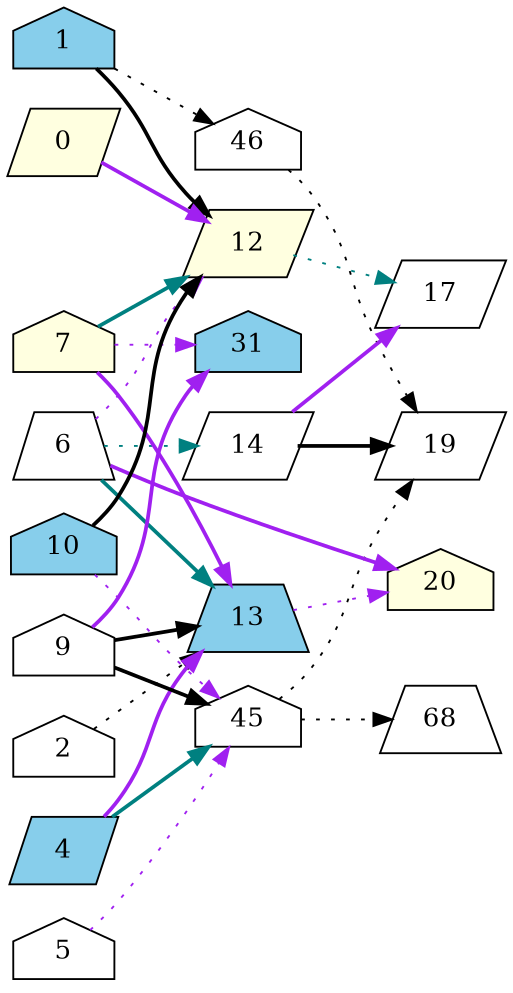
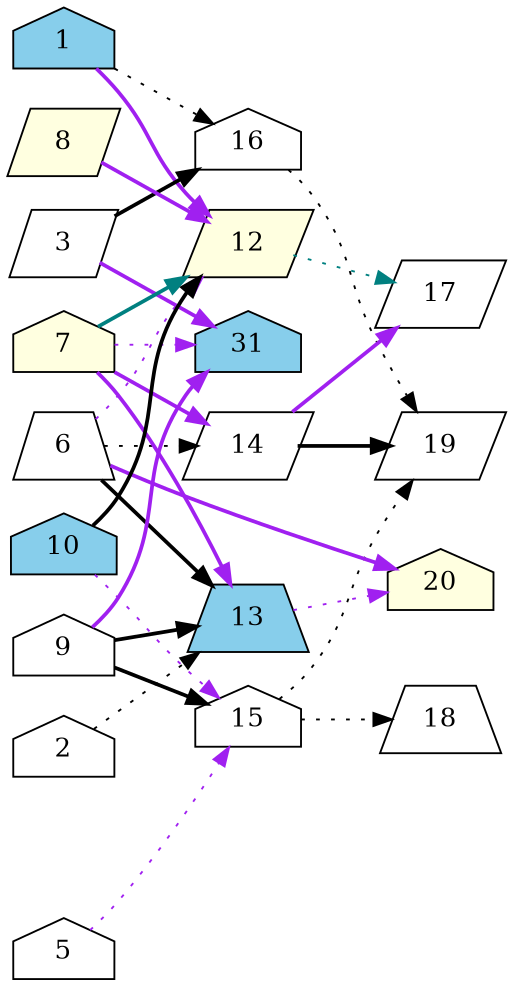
edge "1" -> "12": color black -> purple
node "0": label "0" -> "8"
node "46": label "46" -> "16"
node "3": added
edge "7" -> "14": added
edge "6" -> "14": color teal -> black
edge "6" -> "13": color teal -> black
node "45": label "45" -> "15"
node "68": label "68" -> "18"
node "4": removed
